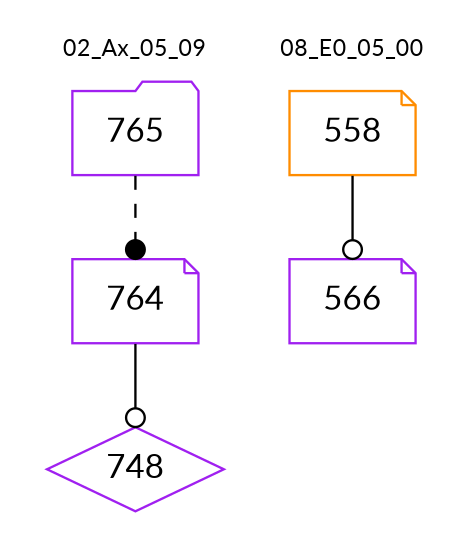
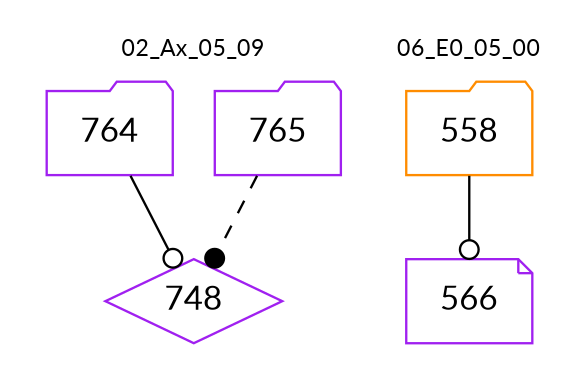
cluster "08_E0_05_00": label "08_E0_05_00" -> "06_E0_05_00"
node "558": shape note -> folder
edge "765" -> "764": now "765" -> "748"
node "764": shape note -> folder
